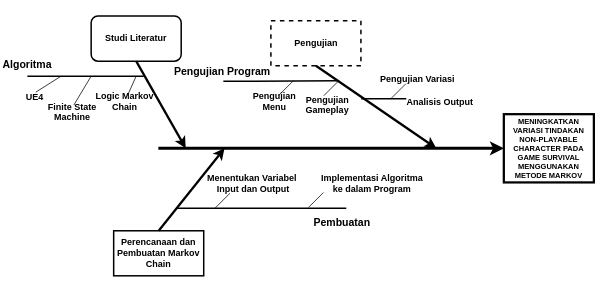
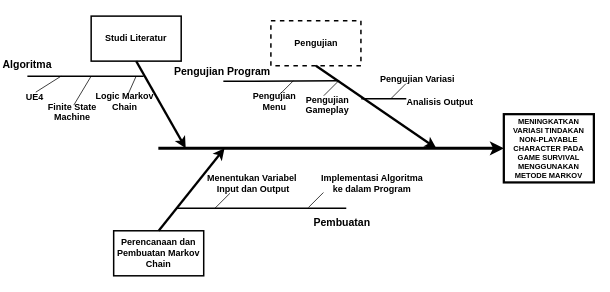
node "Studi Literatur": shape rounded rectangle -> rectangle
